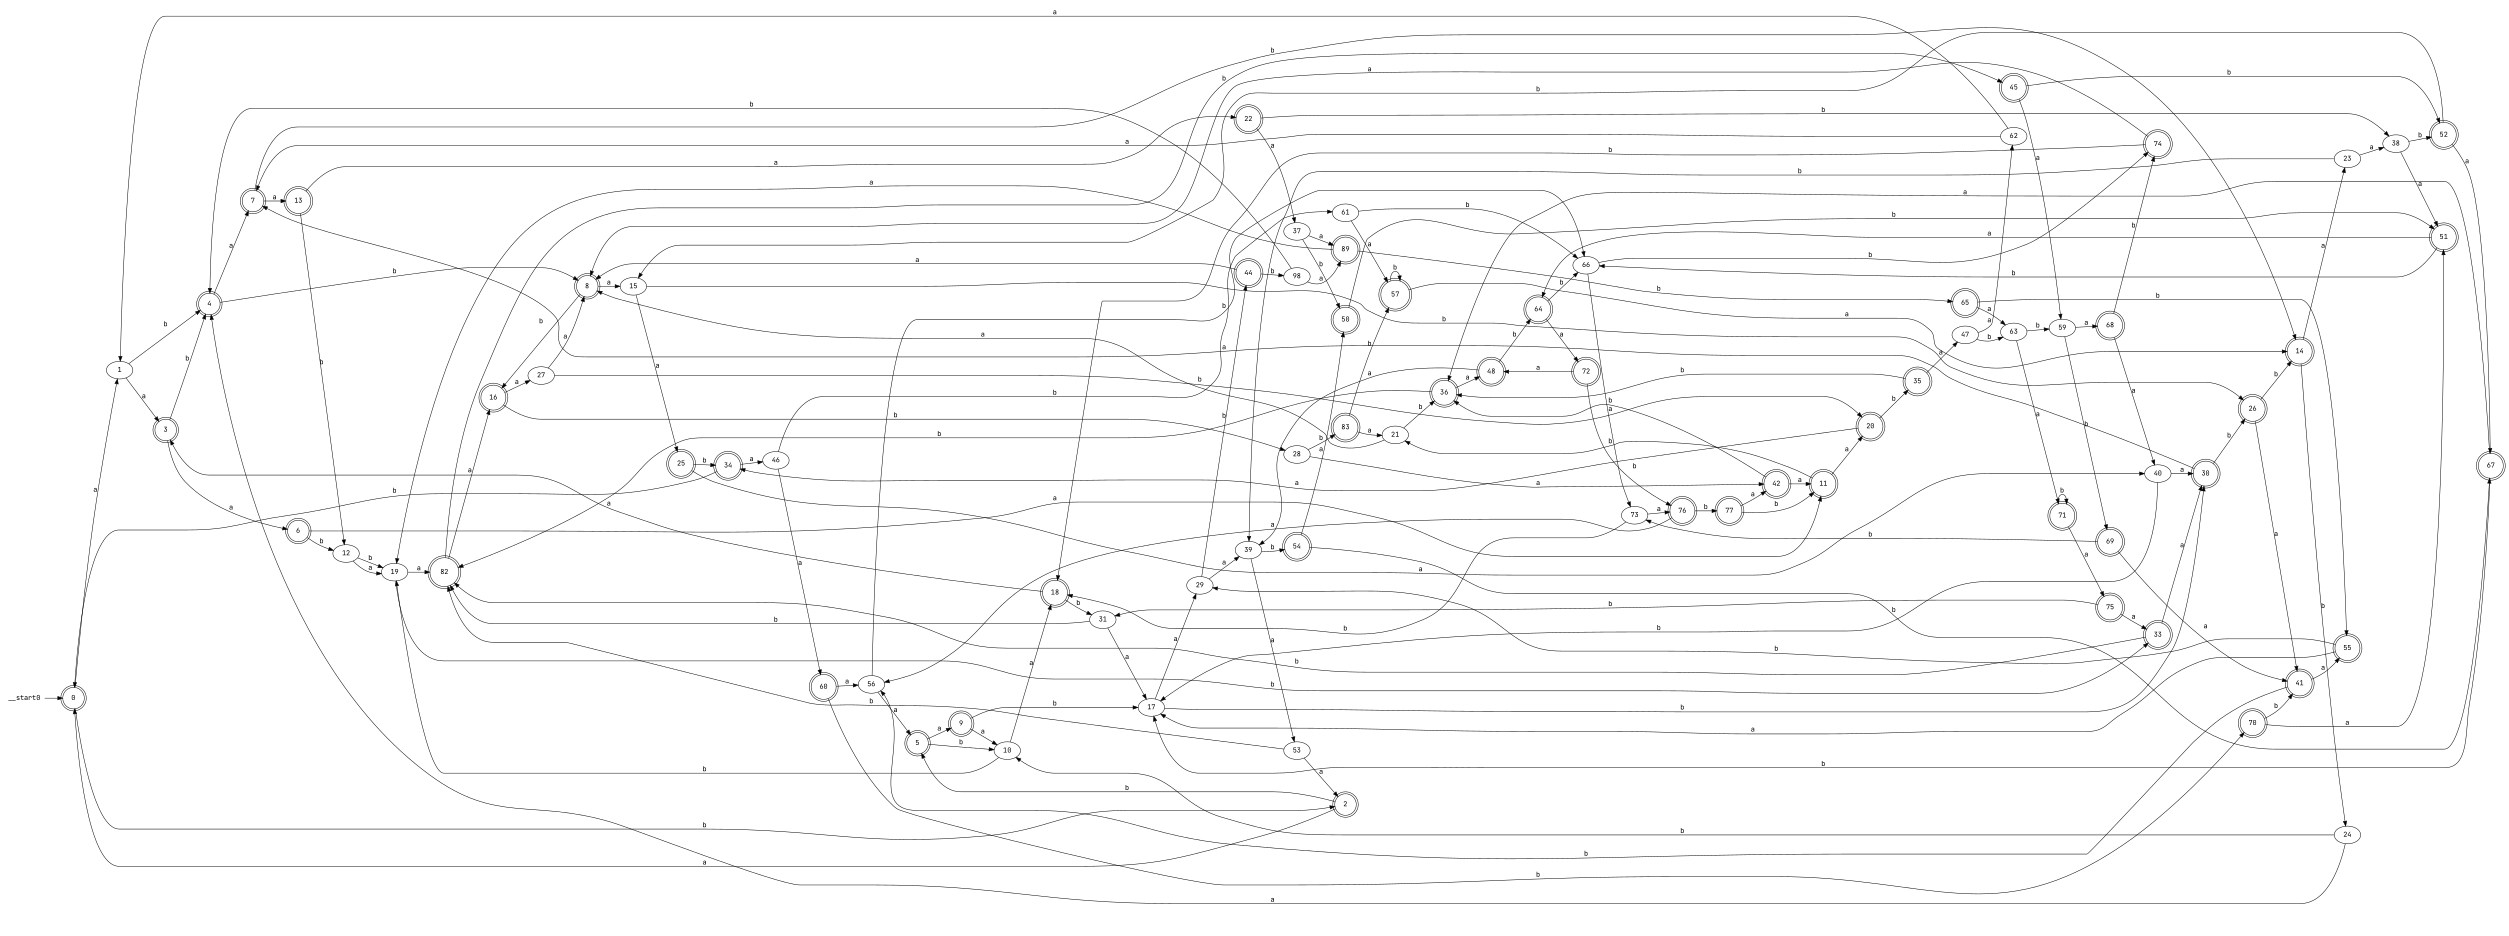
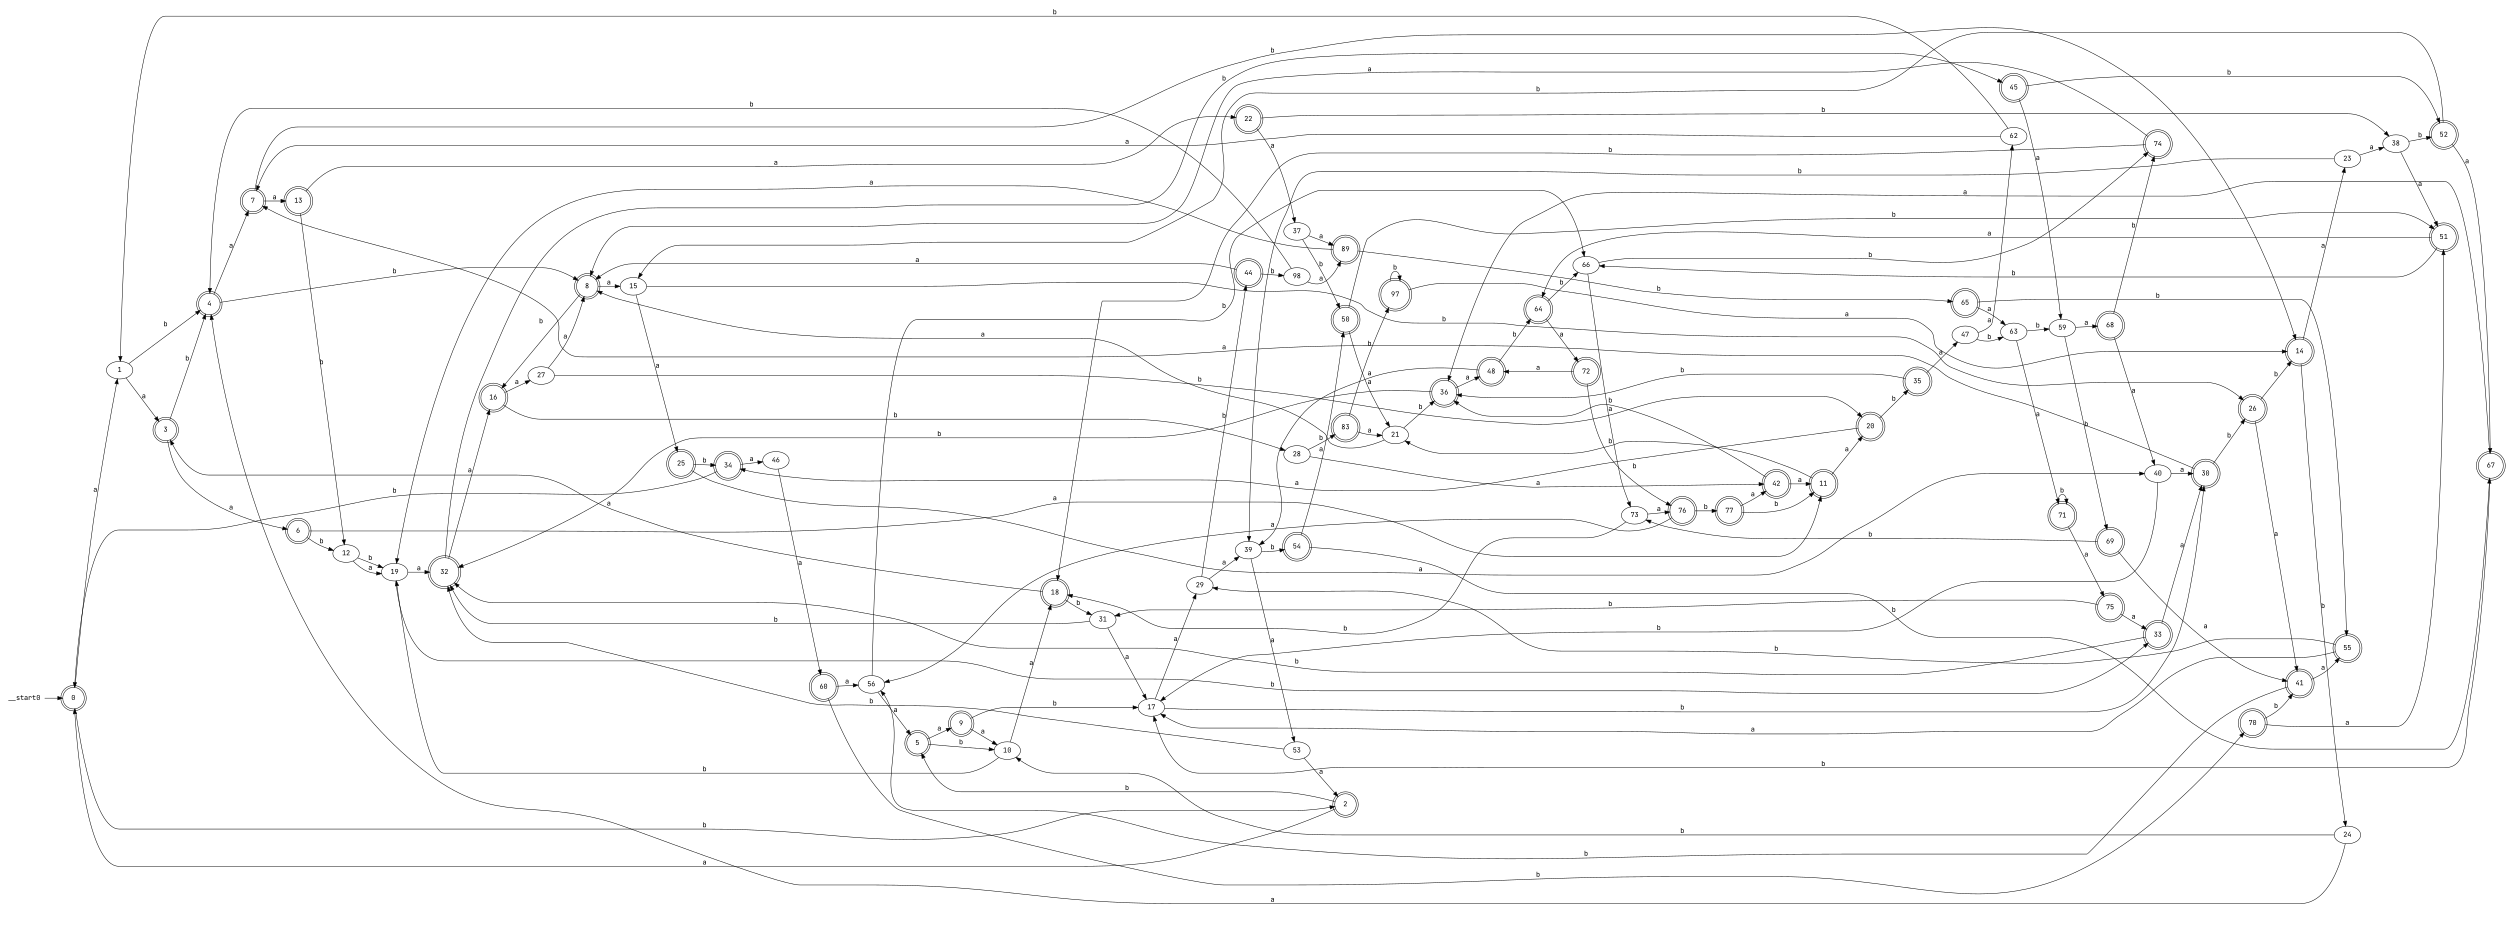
edge "62" -> "1": label "a" -> "b"
node "61": removed
node "57": label "57" -> "97"
edge "50" -> "21": added, label "a"
node "82": label "82" -> "32"
